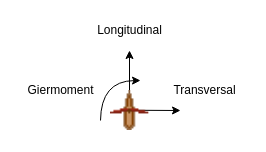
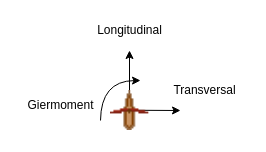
node "Giermoment": moved (61, 91) -> (61, 106)
